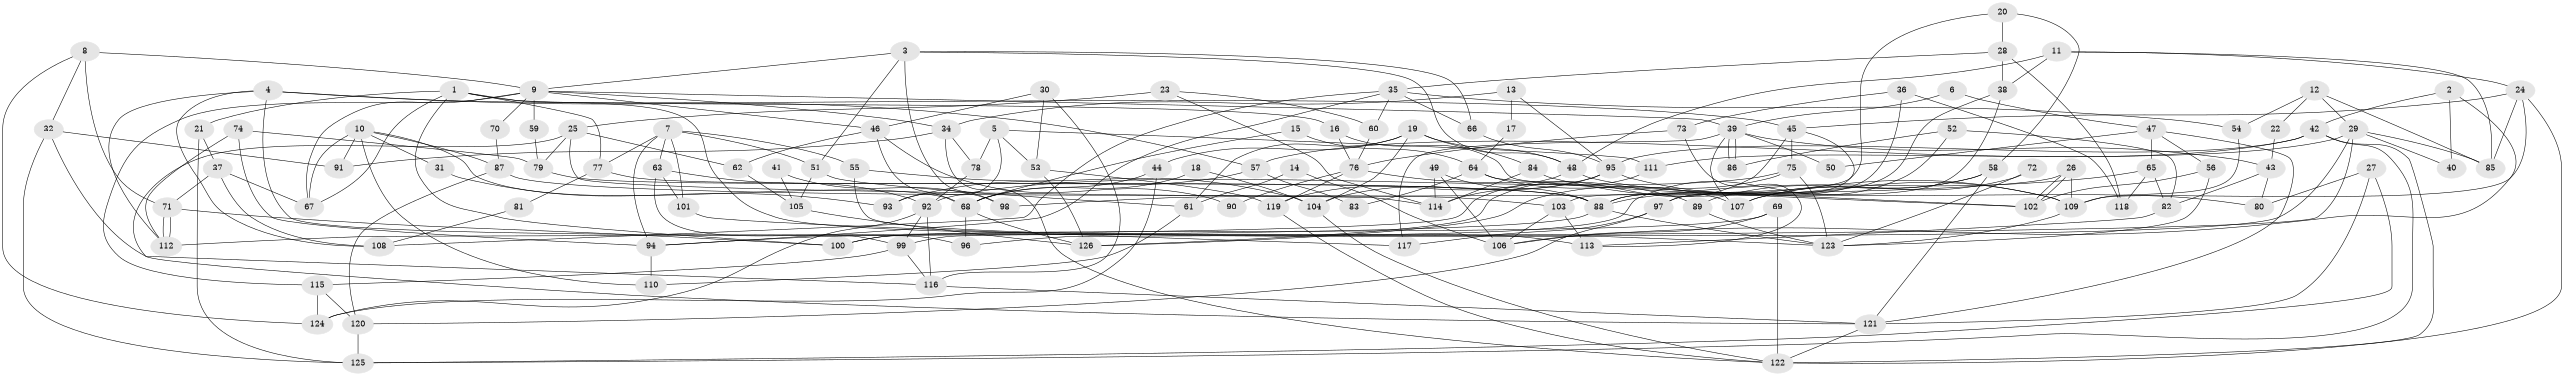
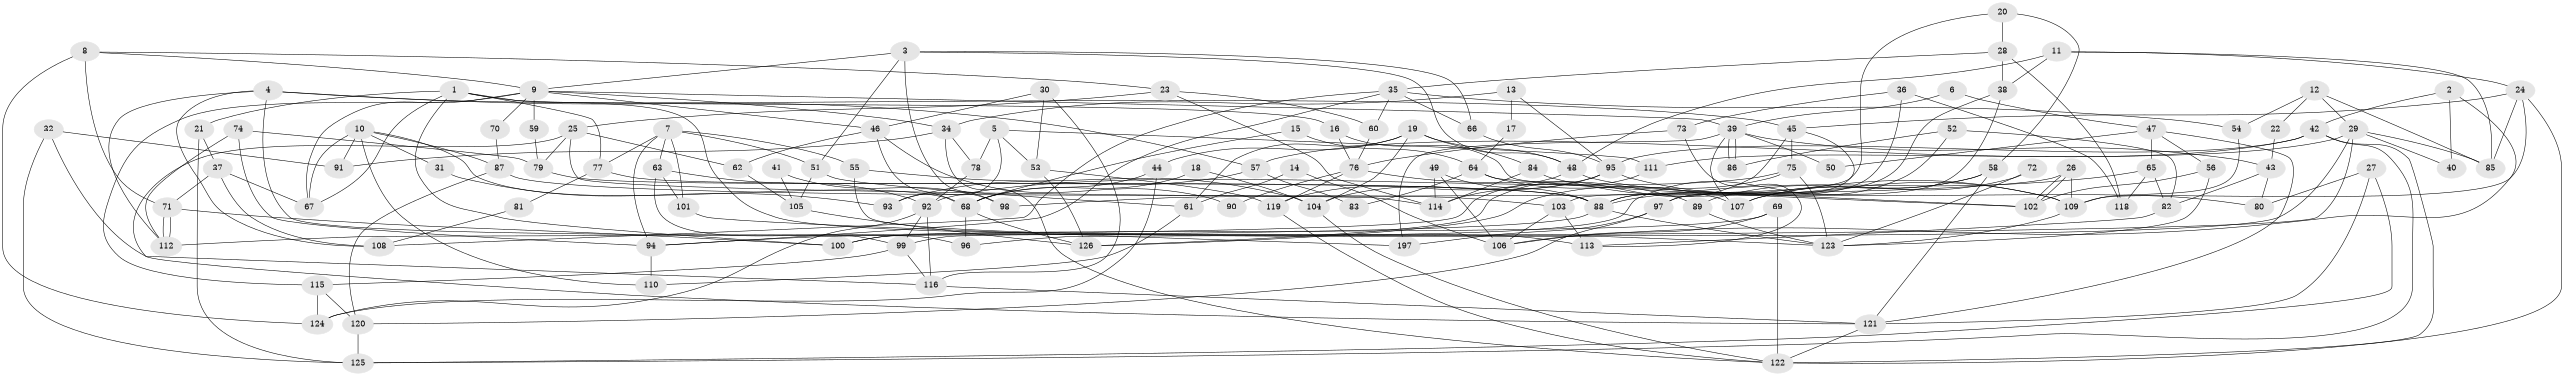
edge "8" -- "32": now "8" -- "23"
node "117": label "117" -> "197"
